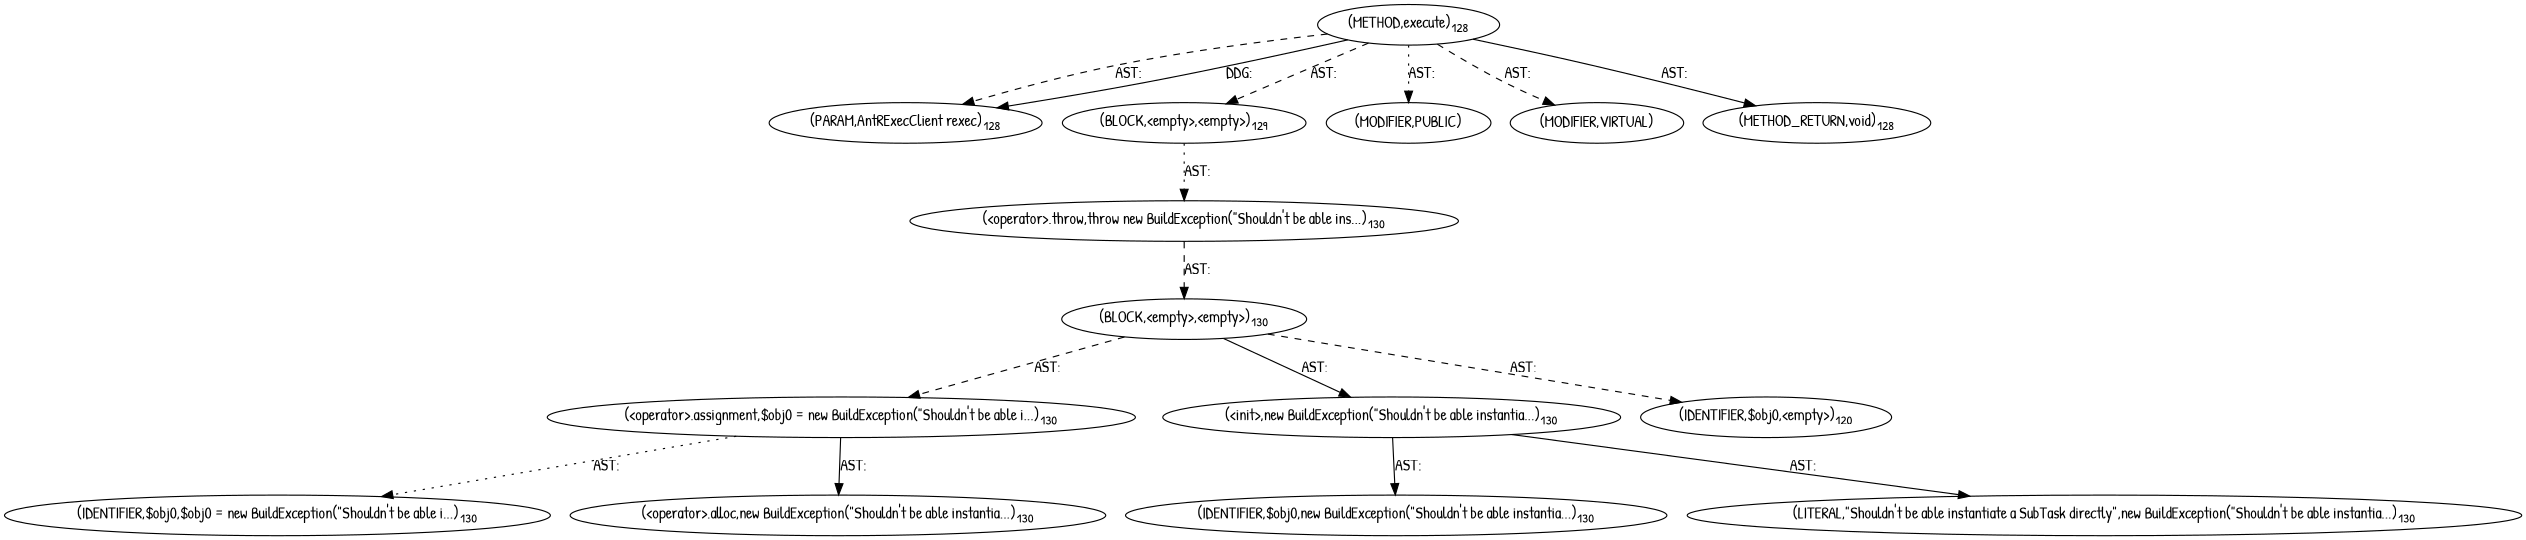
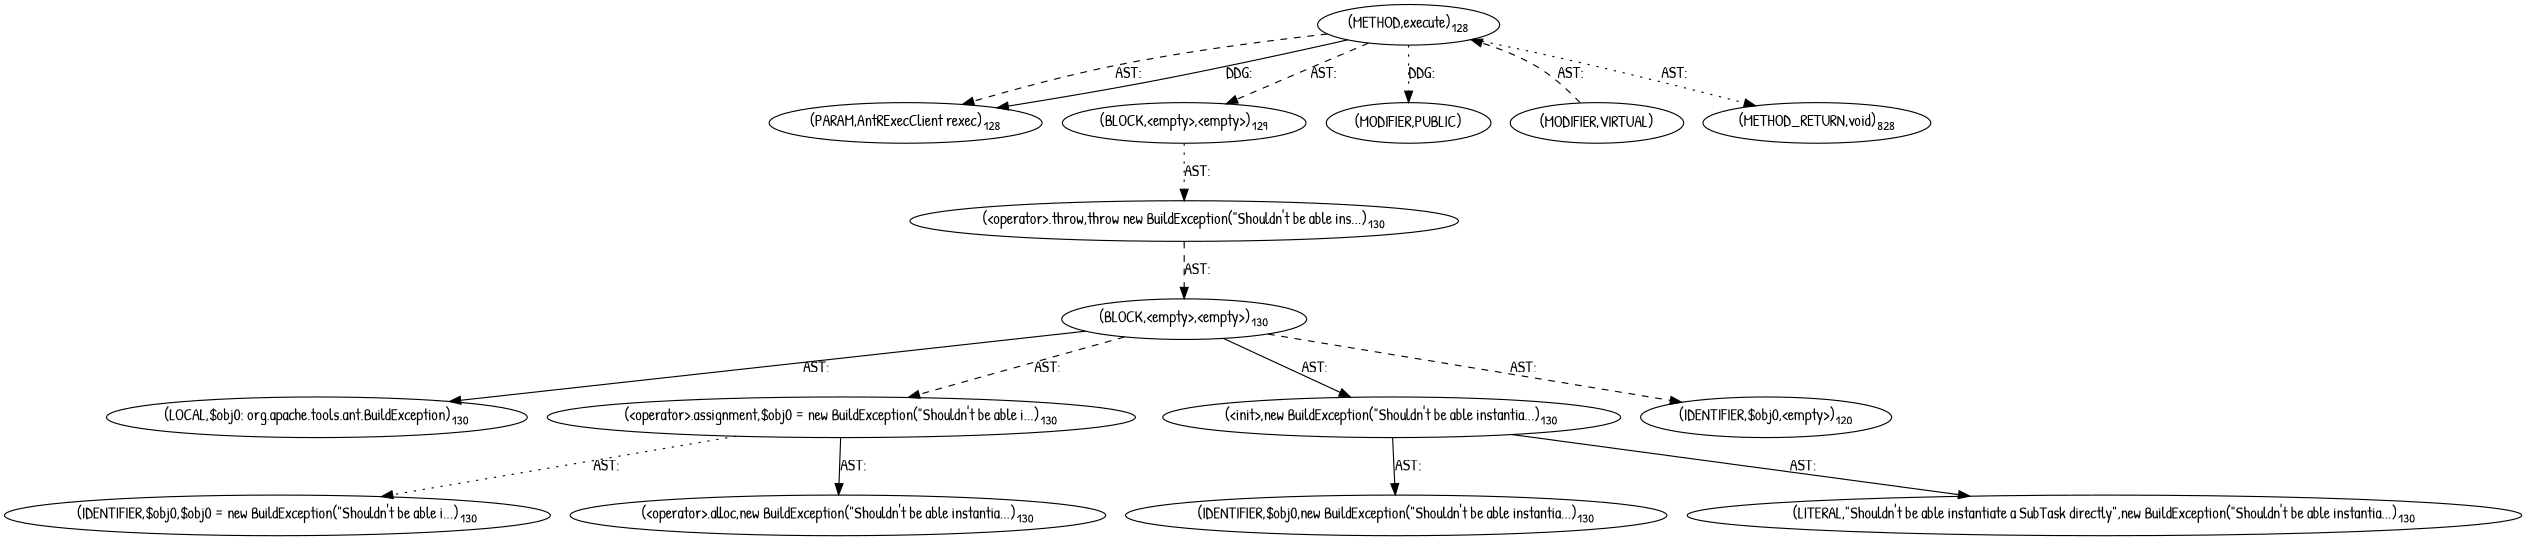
edge "(METHOD,execute)" -> "(METHOD_RETURN,void)": style solid -> dotted
edge "(METHOD,execute)" -> "(MODIFIER,PUBLIC)": label "AST: " -> "DDG: "
edge "(METHOD,execute)" -> "(MODIFIER,VIRTUAL)": reversed
node "(METHOD_RETURN,void)": text "128" -> "828"
node "(LOCAL,$obj0: org.apache.tools.ant.BuildException)": added
